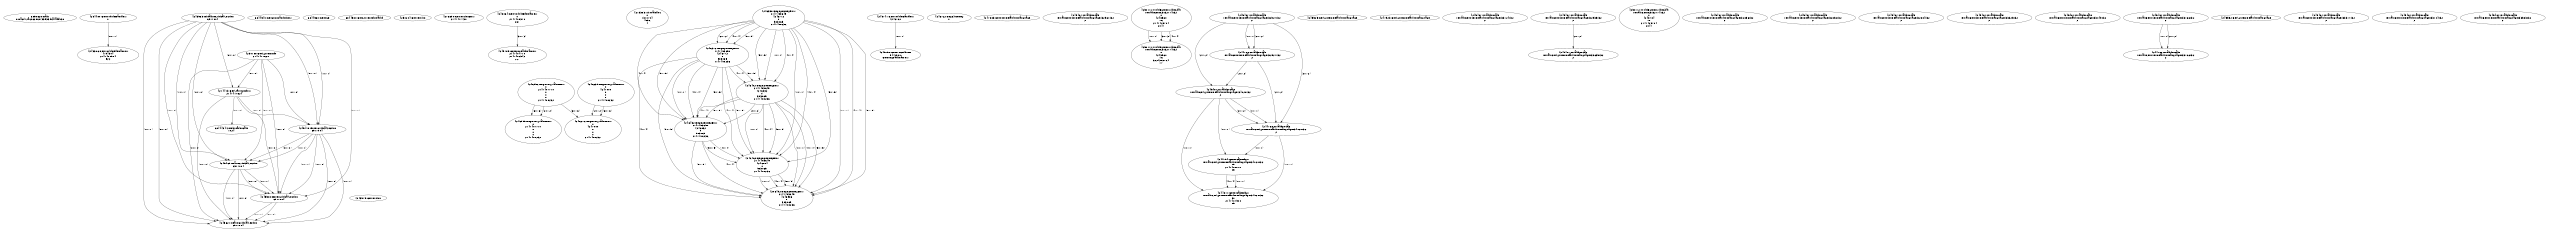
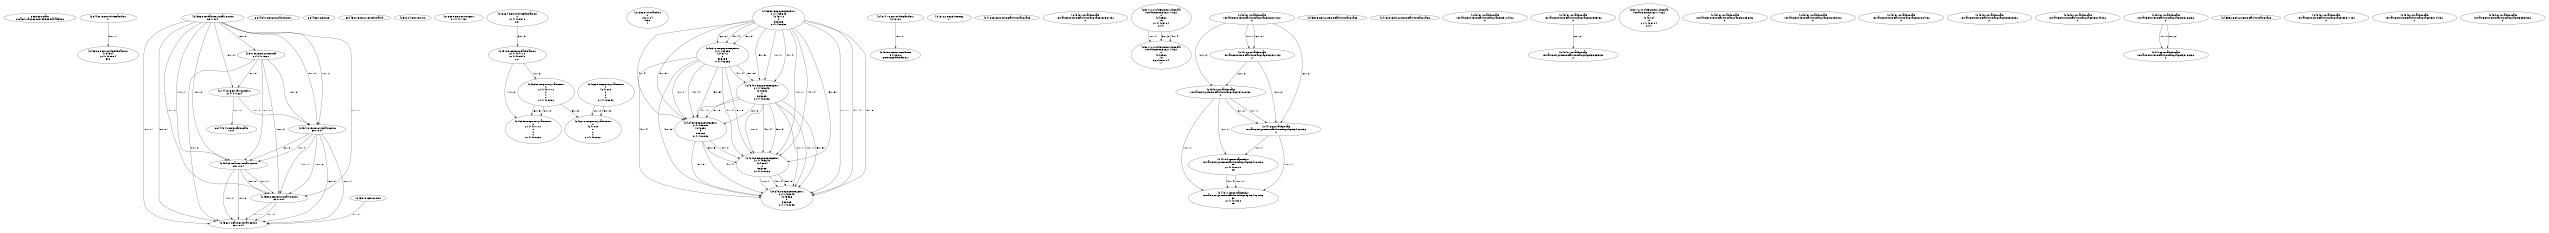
edge "4243965.InitializeCriticalSection 6917004" -> "4250188.GetSystemInfo 2147417660": added, label "(0-->0)"
edge "4245785.GetLongPathNameW 2147407710 2147406542 261" -> "4246556.RegQueryValueExW 0 2147407710 0 0 0 2147408232": added, label "(1-->2)"
edge "4245785.GetLongPathNameW 2147407710 2147406542 261" -> "4246599.RegQueryValueExW 0 2147407710 0 0 0 2147408232": added, label "(1-->2)"
edge "4214413.GetStartupInfoW 2147417624" -> "4245580.EnterCriticalSection 6917004": removed, label "(0-->0)"
edge "4214413.GetStartupInfoW 2147417624" -> "4245621.LeaveCriticalSection 6917004": now "4243979.GetVersion" -> "4245621.LeaveCriticalSection 6917004"
